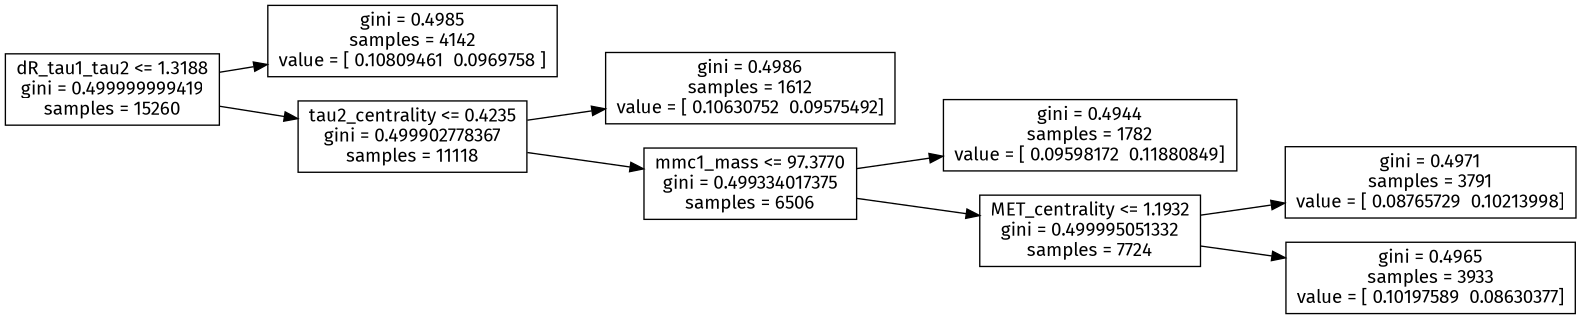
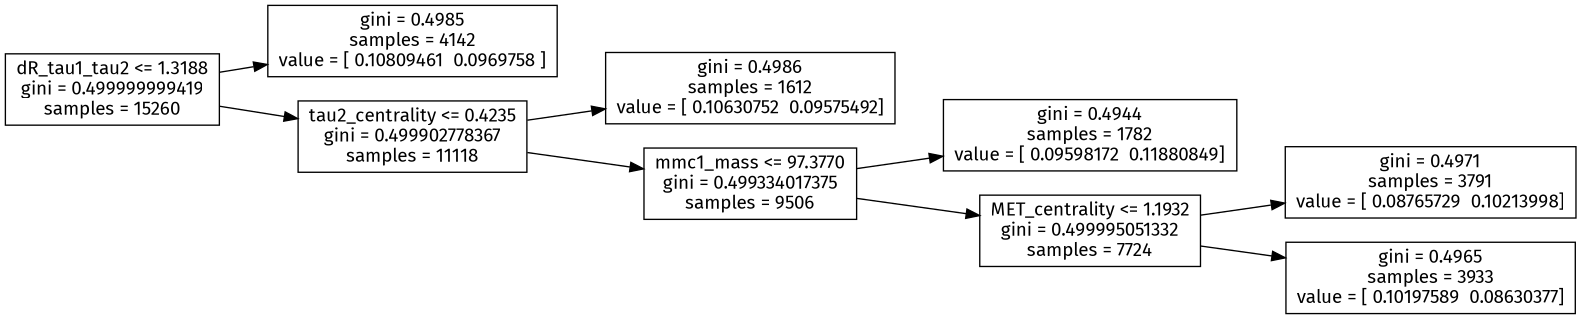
node "mmc1_mass <= 97.3770 gini = 0.499334017375 samples = 6506": label "mmc1_mass <= 97.3770 gini = 0.499334017375 samples = 6506" -> "mmc1_mass <= 97.3770 gini = 0.499334017375 samples = 9506"
